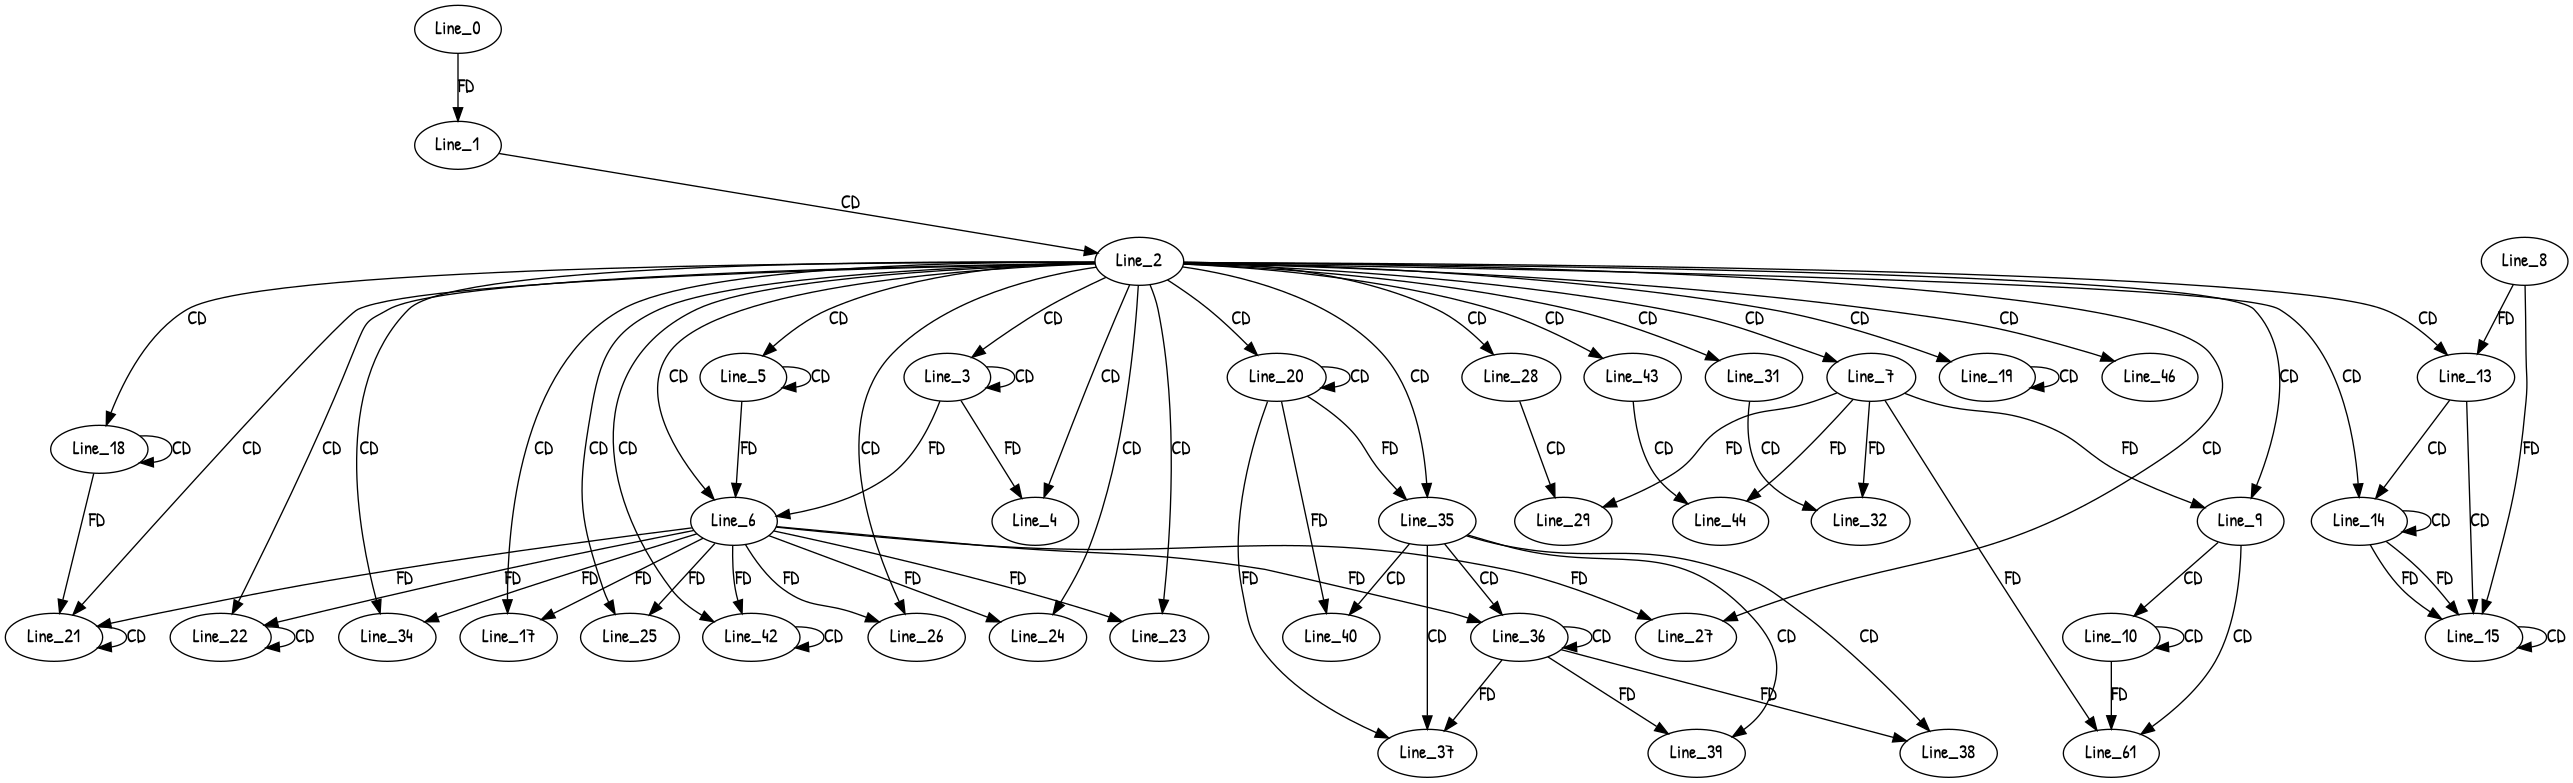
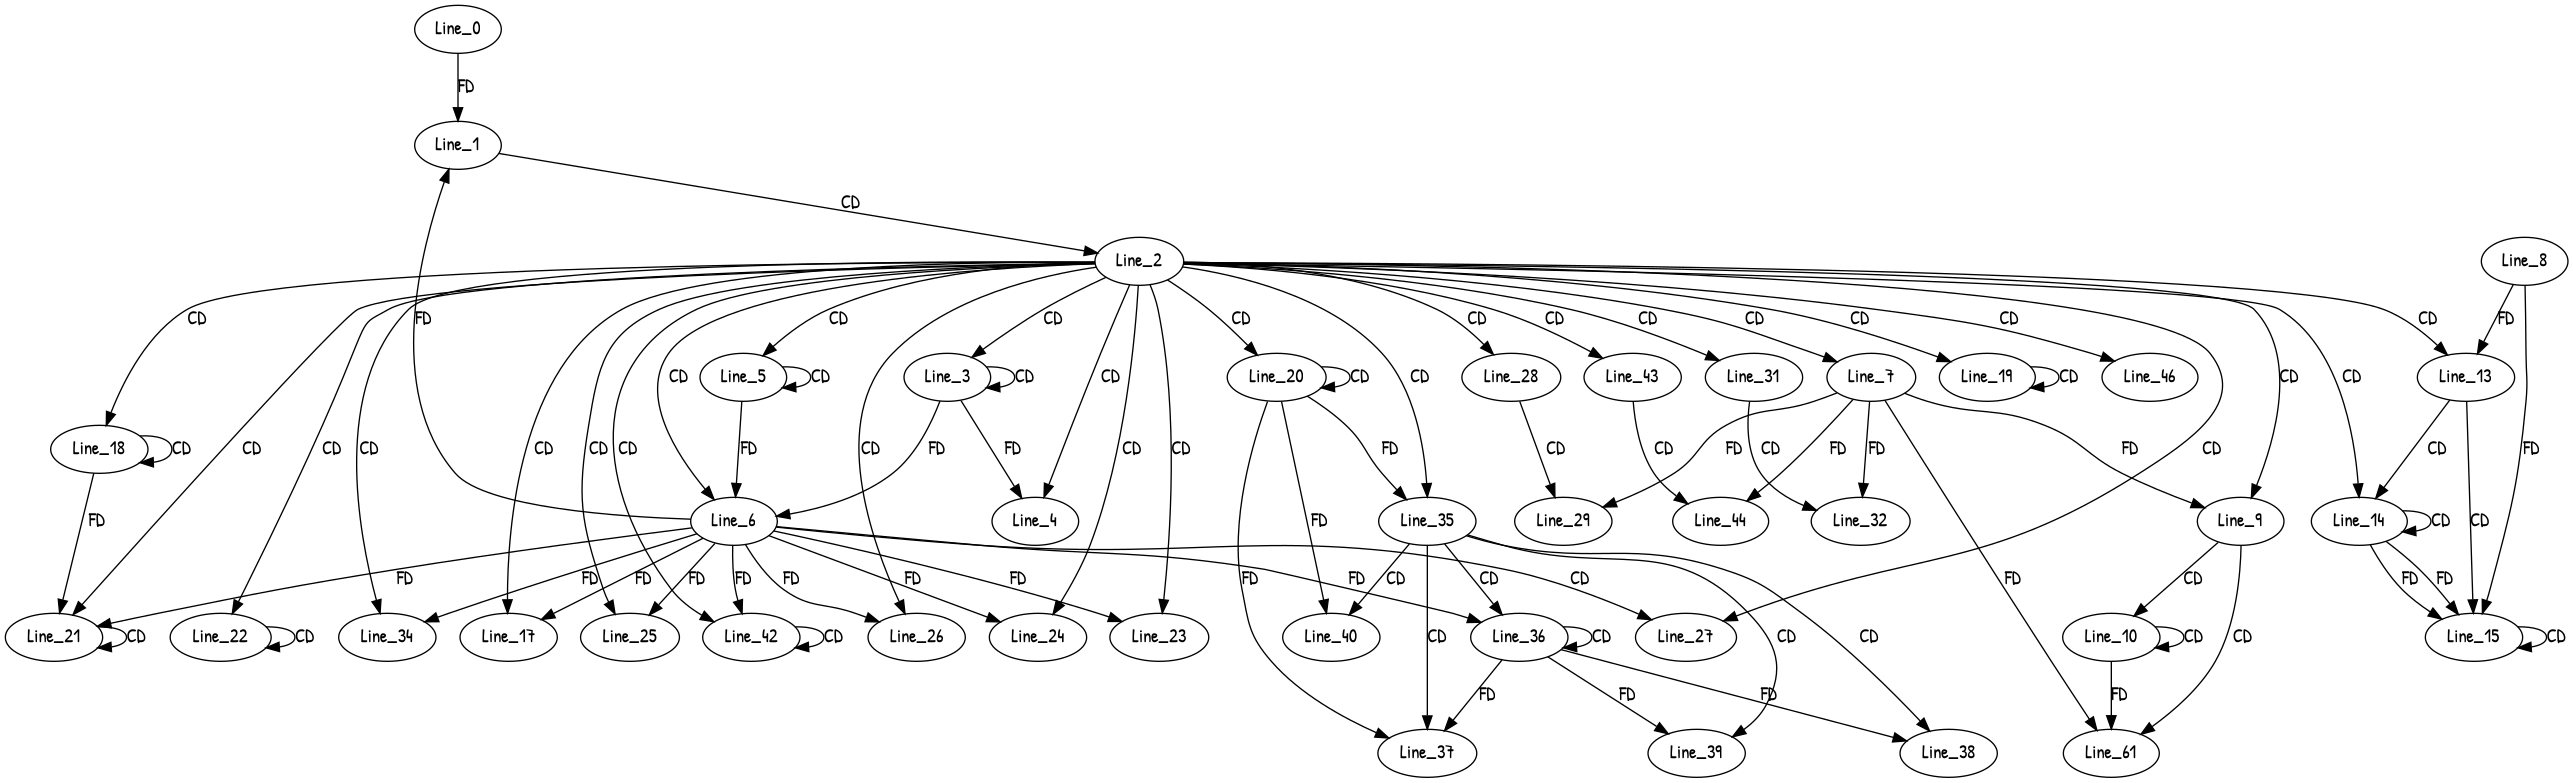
edge "Line_6" -> "Line_22": now "Line_6" -> "Line_1"
edge "Line_6" -> "Line_27": label "FD" -> "CD"
